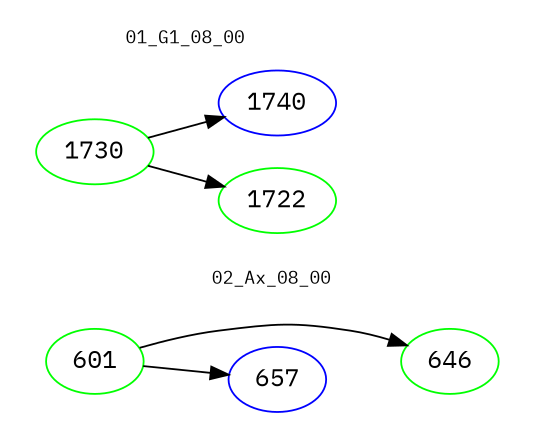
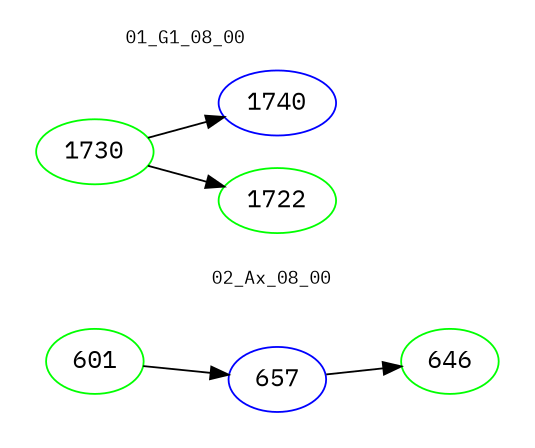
edge "601" -> "646": now "657" -> "646"
